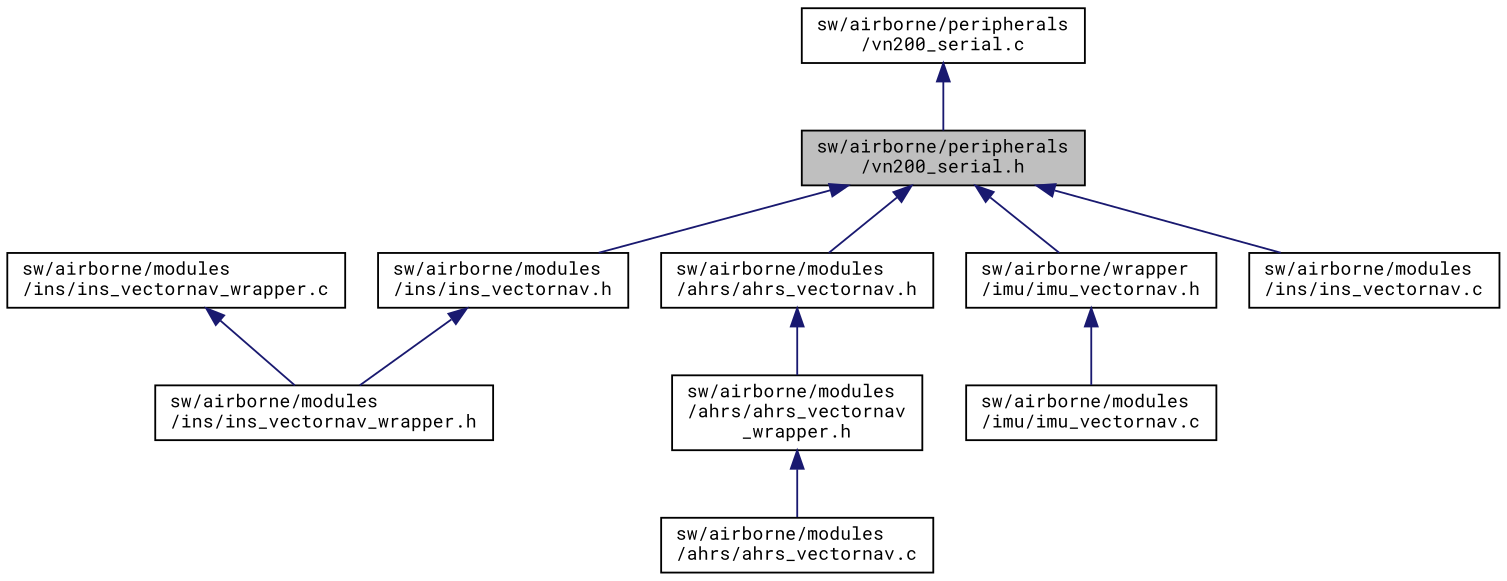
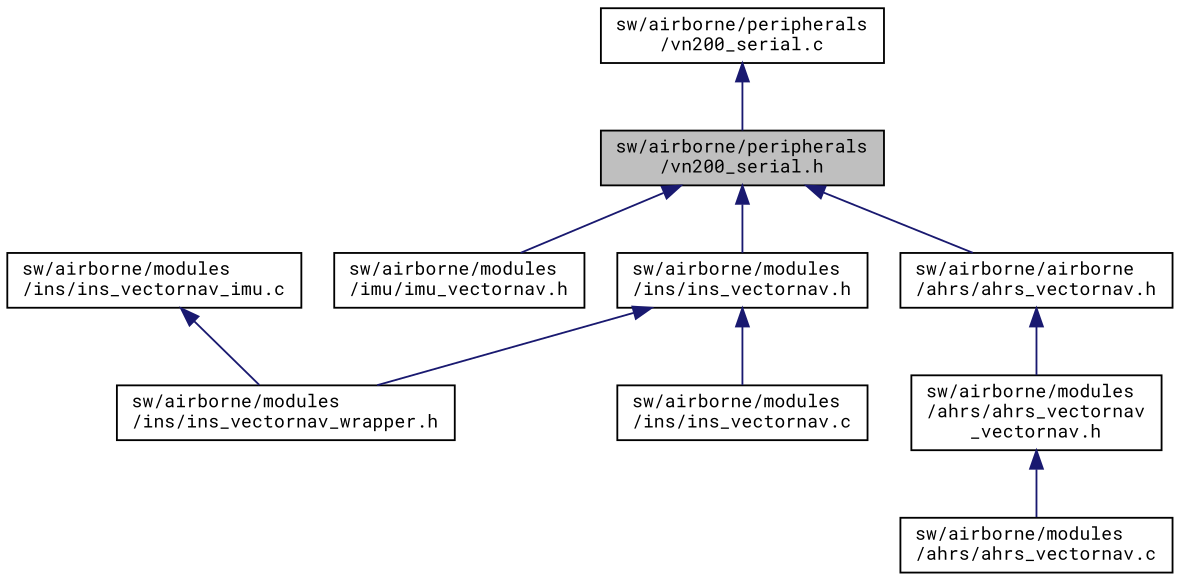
edge "sw/airborne/modules /ins/ins_vectornav.c" -> "sw/airborne/peripherals /vn200_serial.h": now "sw/airborne/modules /ins/ins_vectornav.c" -> "sw/airborne/modules /ins/ins_vectornav.h"
node "sw/airborne/modules /ins/ins_vectornav_wrapper.c": label "sw/airborne/modules /ins/ins_vectornav_wrapper.c" -> "sw/airborne/modules /ins/ins_vectornav_imu.c"
node "sw/airborne/modules /ahrs/ahrs_vectornav.h": label "sw/airborne/modules /ahrs/ahrs_vectornav.h" -> "sw/airborne/airborne /ahrs/ahrs_vectornav.h"
node "sw/airborne/wrapper /imu/imu_vectornav.h": label "sw/airborne/wrapper /imu/imu_vectornav.h" -> "sw/airborne/modules /imu/imu_vectornav.h"
node "sw/airborne/modules /ahrs/ahrs_vectornav _wrapper.h": label "sw/airborne/modules /ahrs/ahrs_vectornav _wrapper.h" -> "sw/airborne/modules /ahrs/ahrs_vectornav _vectornav.h"
node "sw/airborne/modules /imu/imu_vectornav.c": removed
